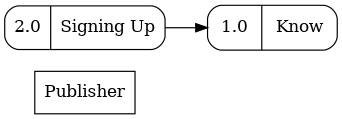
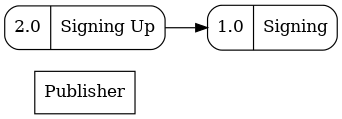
node "1.0": text "Know" -> "Signing"
